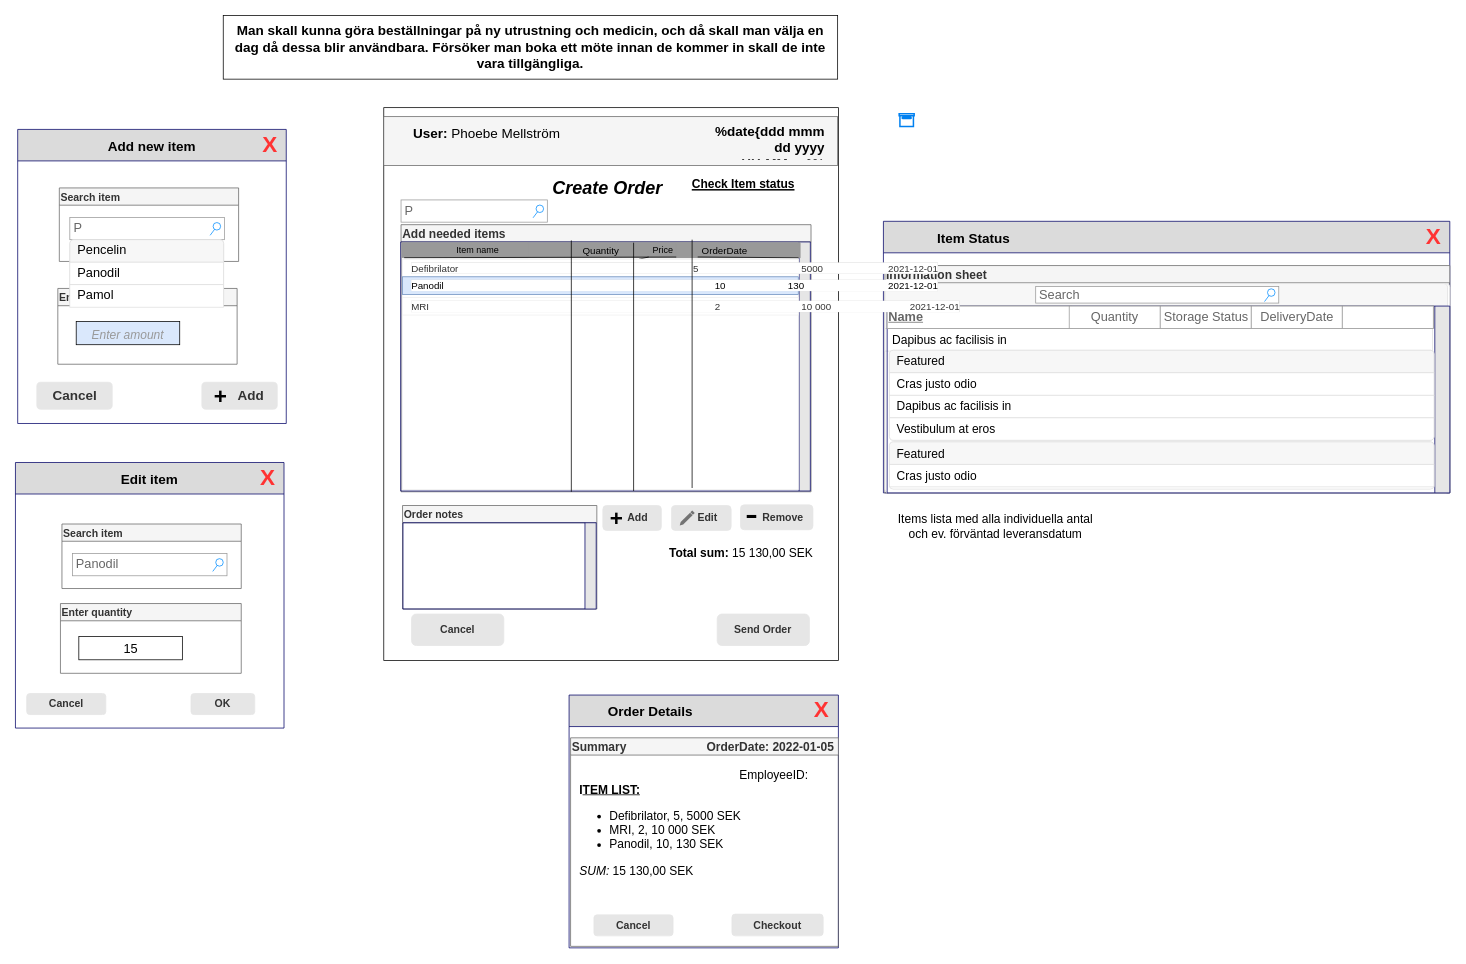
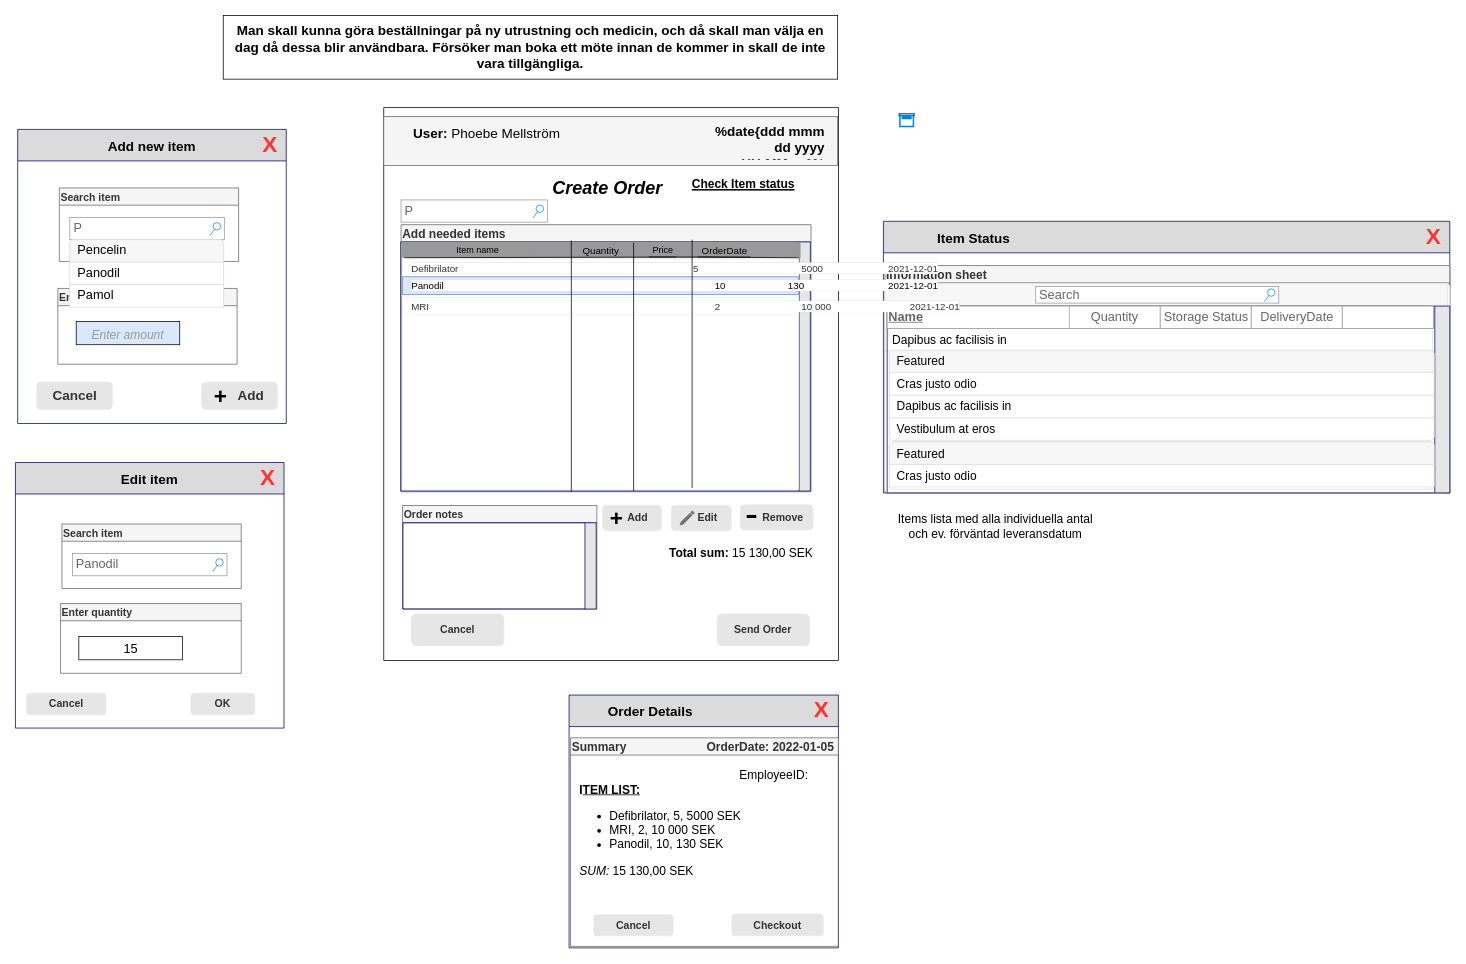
edge "Price" -- "Defibrilator 5 5000 2021-12-01": now "Price" -- "OrderDate"
